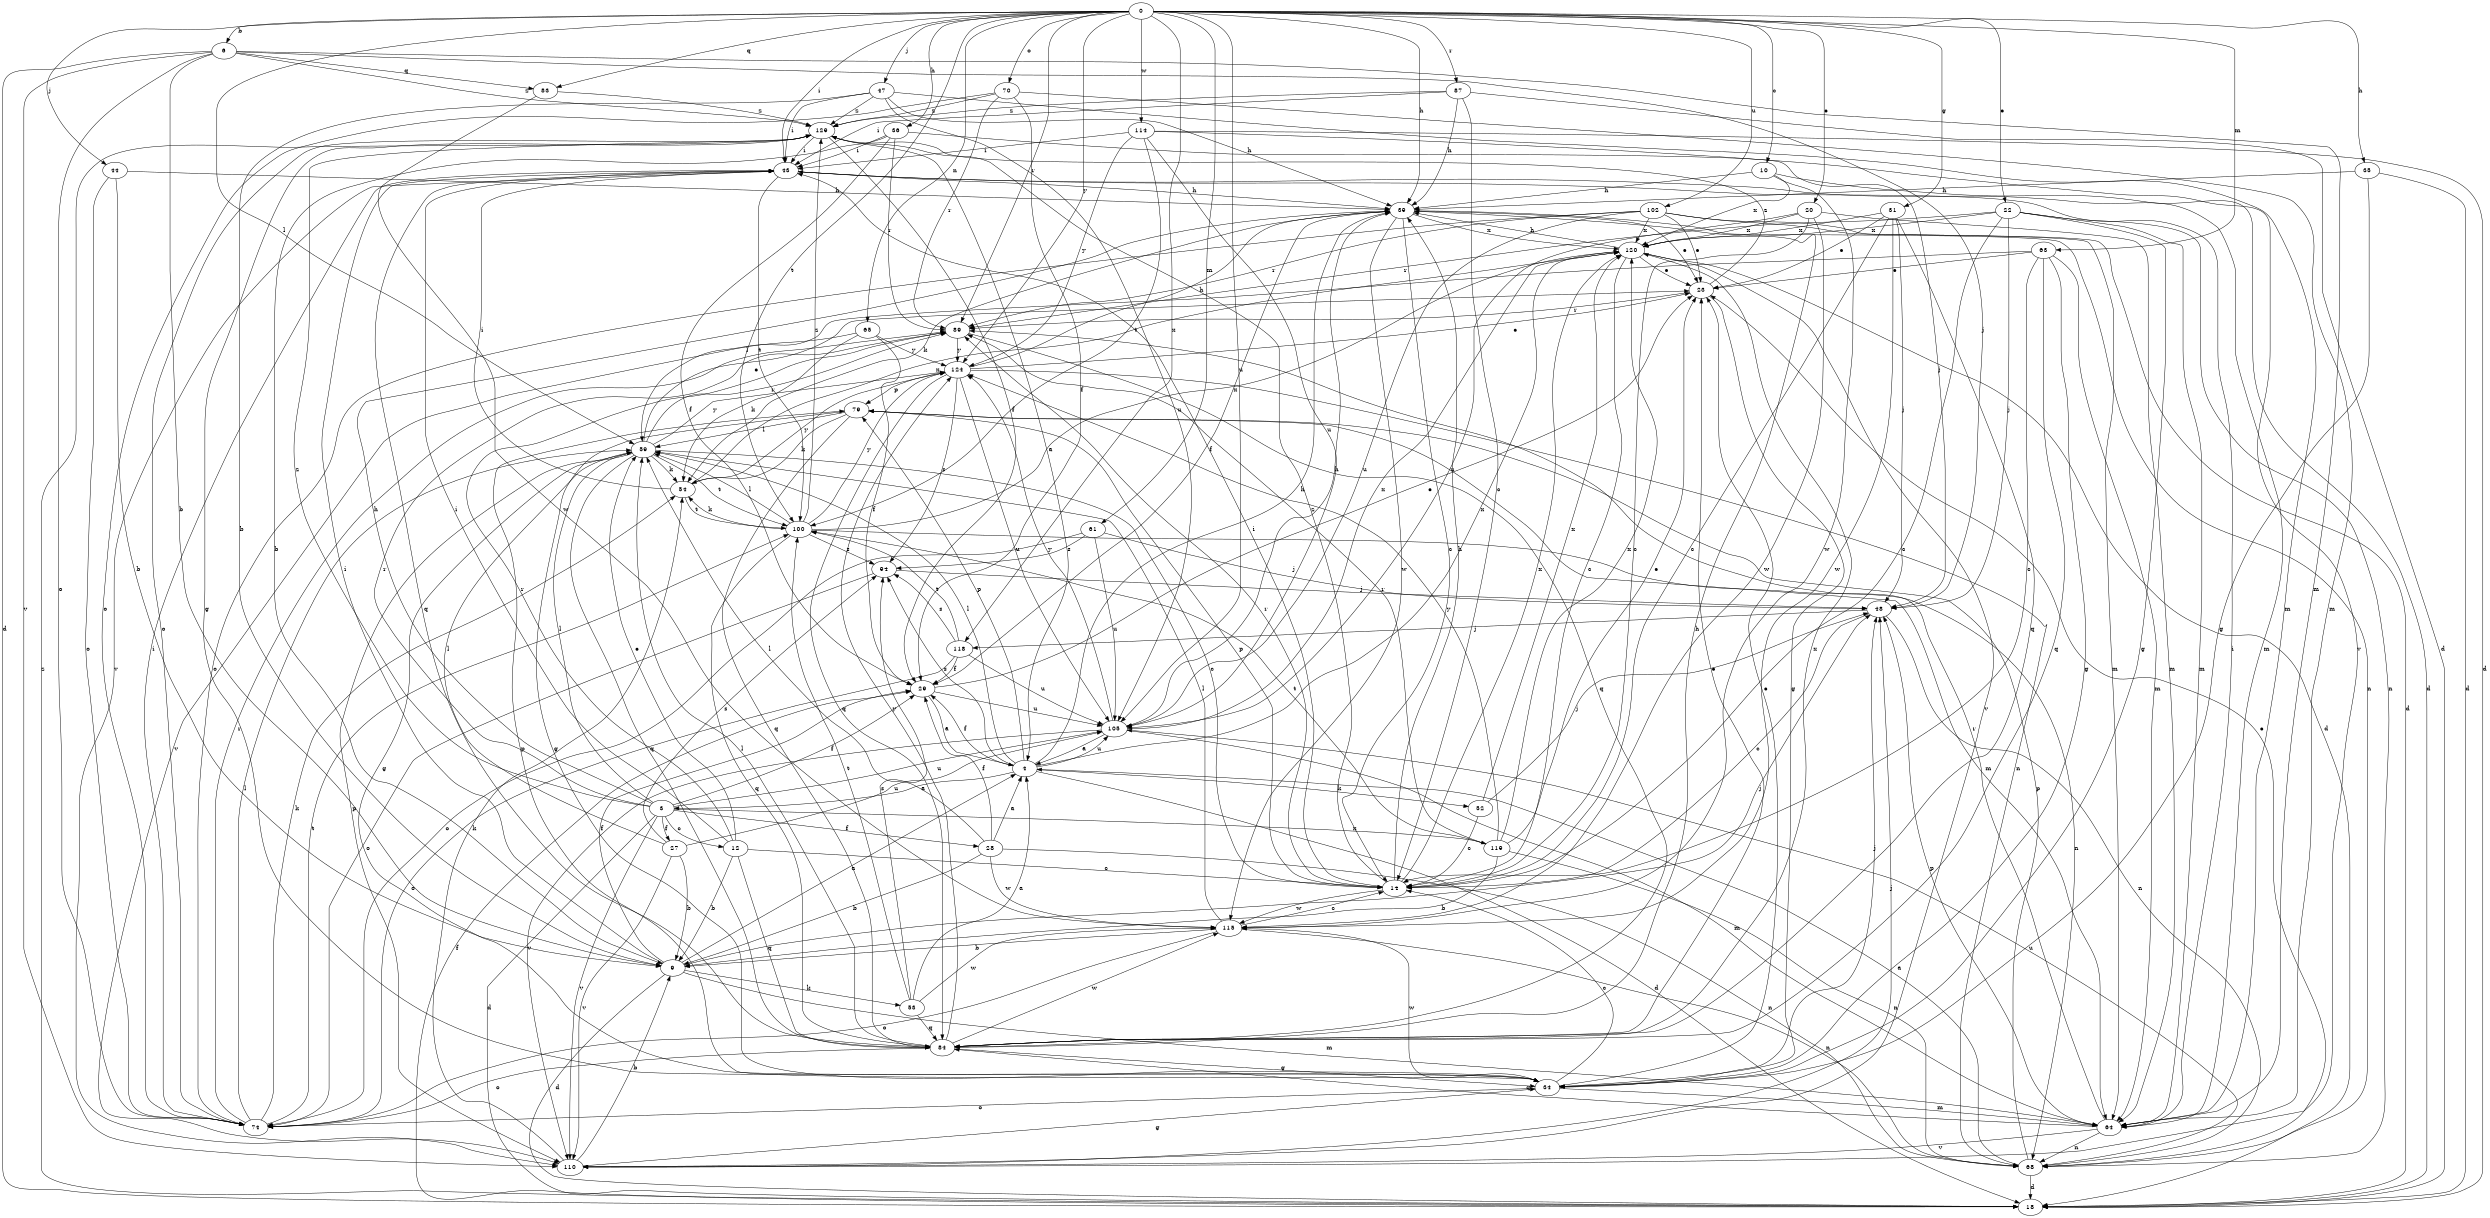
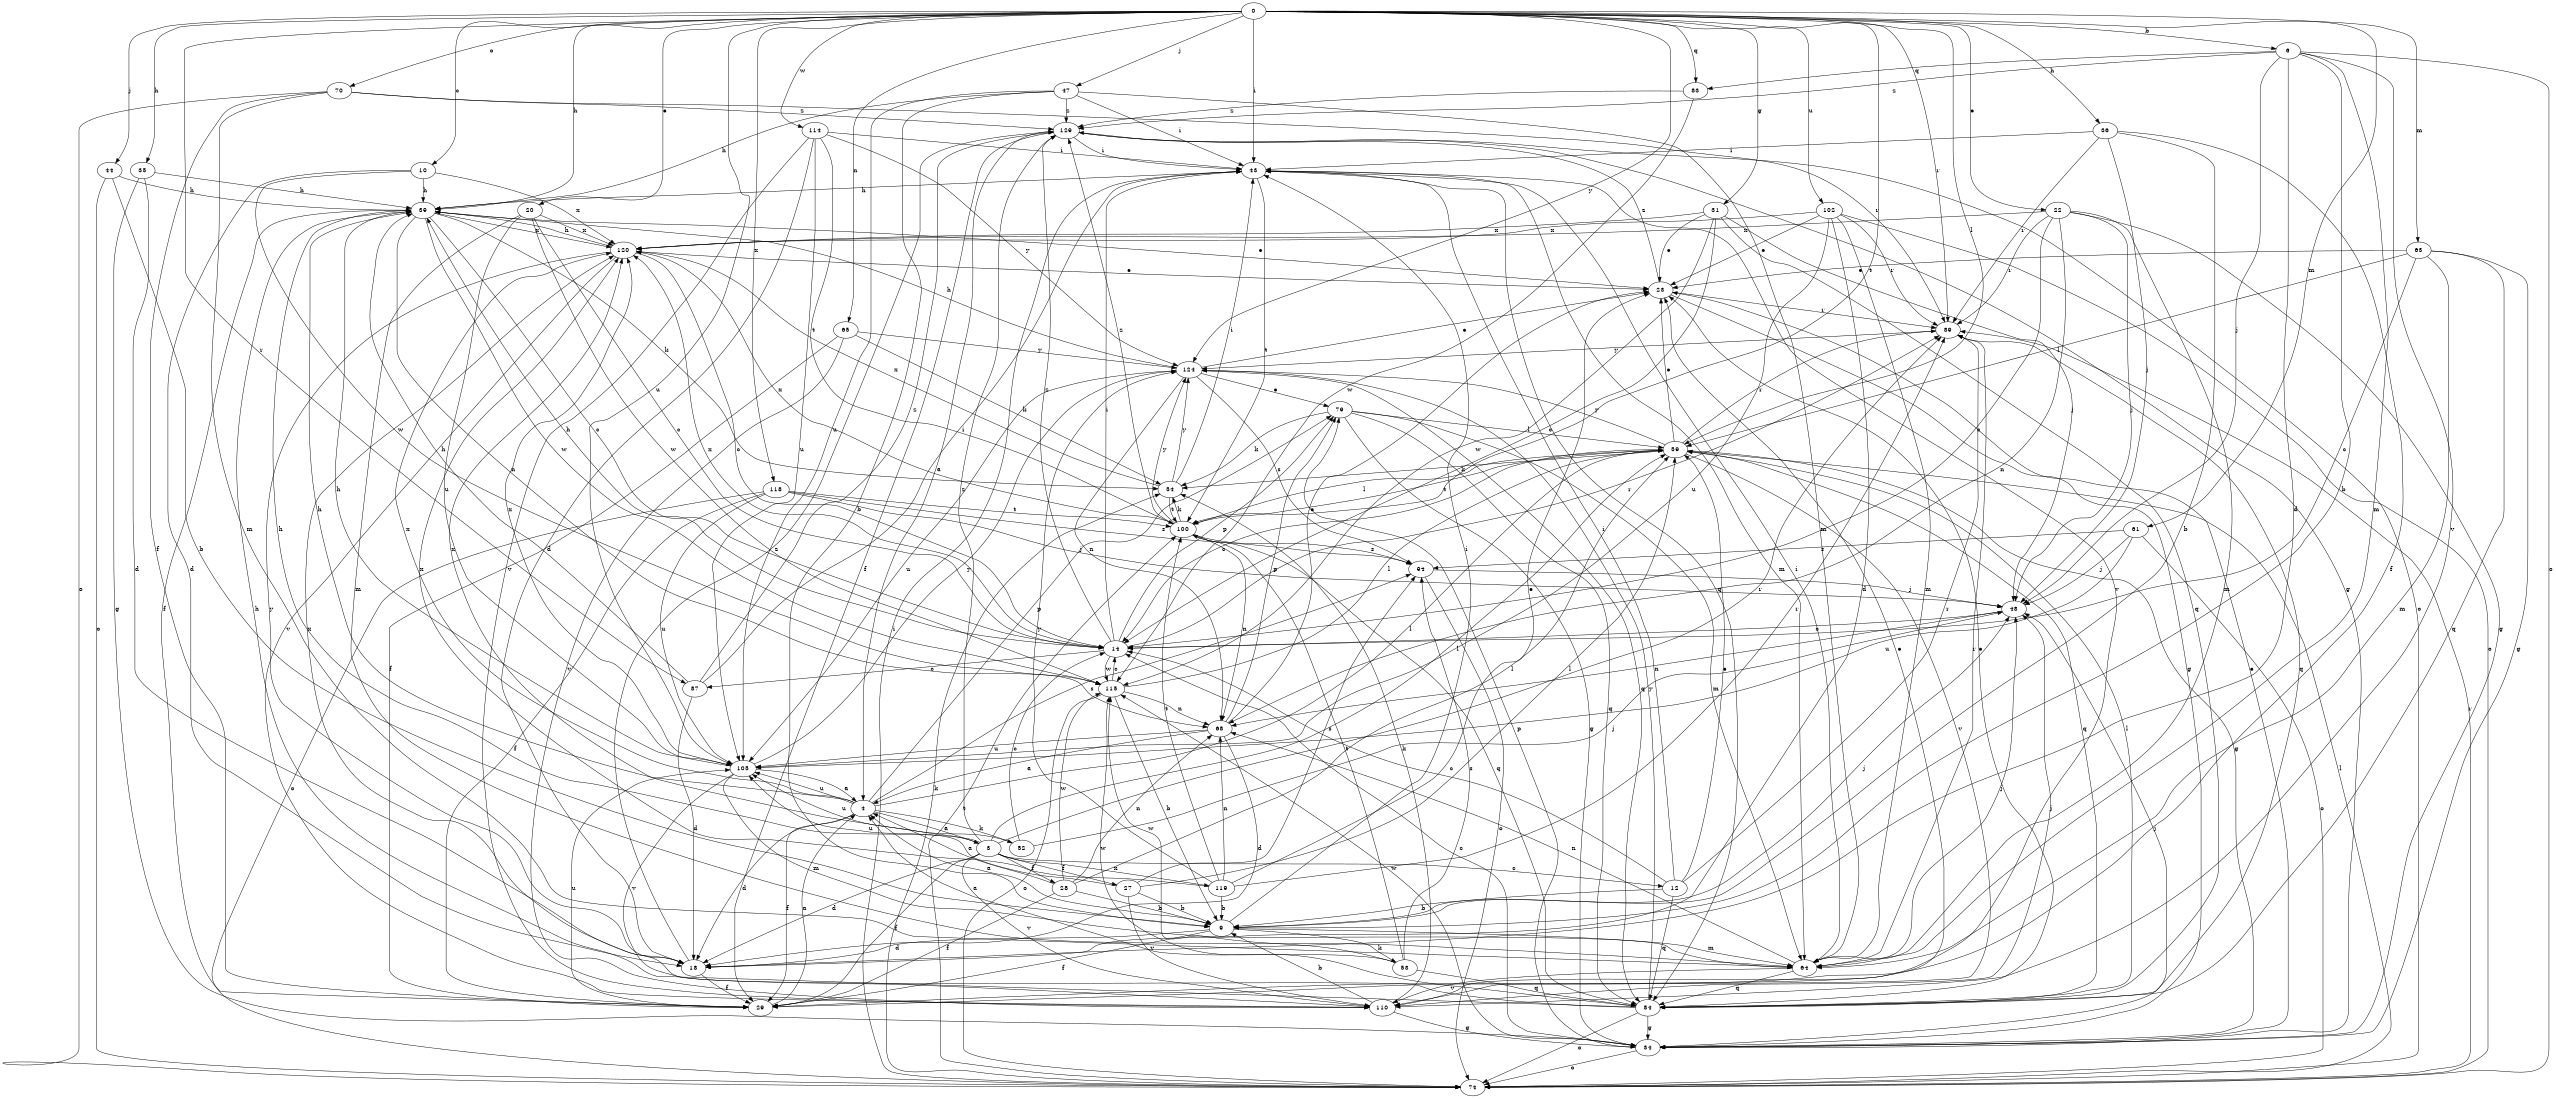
edge "124" -> "79": label "p" -> "e"
edge "87" -> "14": reversed
edge "48" -> "118": reversed
edge "120" -> "18": label "d" -> "y"
edge "59" -> "110": label "p" -> "v"
edge "64" -> "48": label "p" -> "j"
edge "34" -> "64": removed, label "m"
